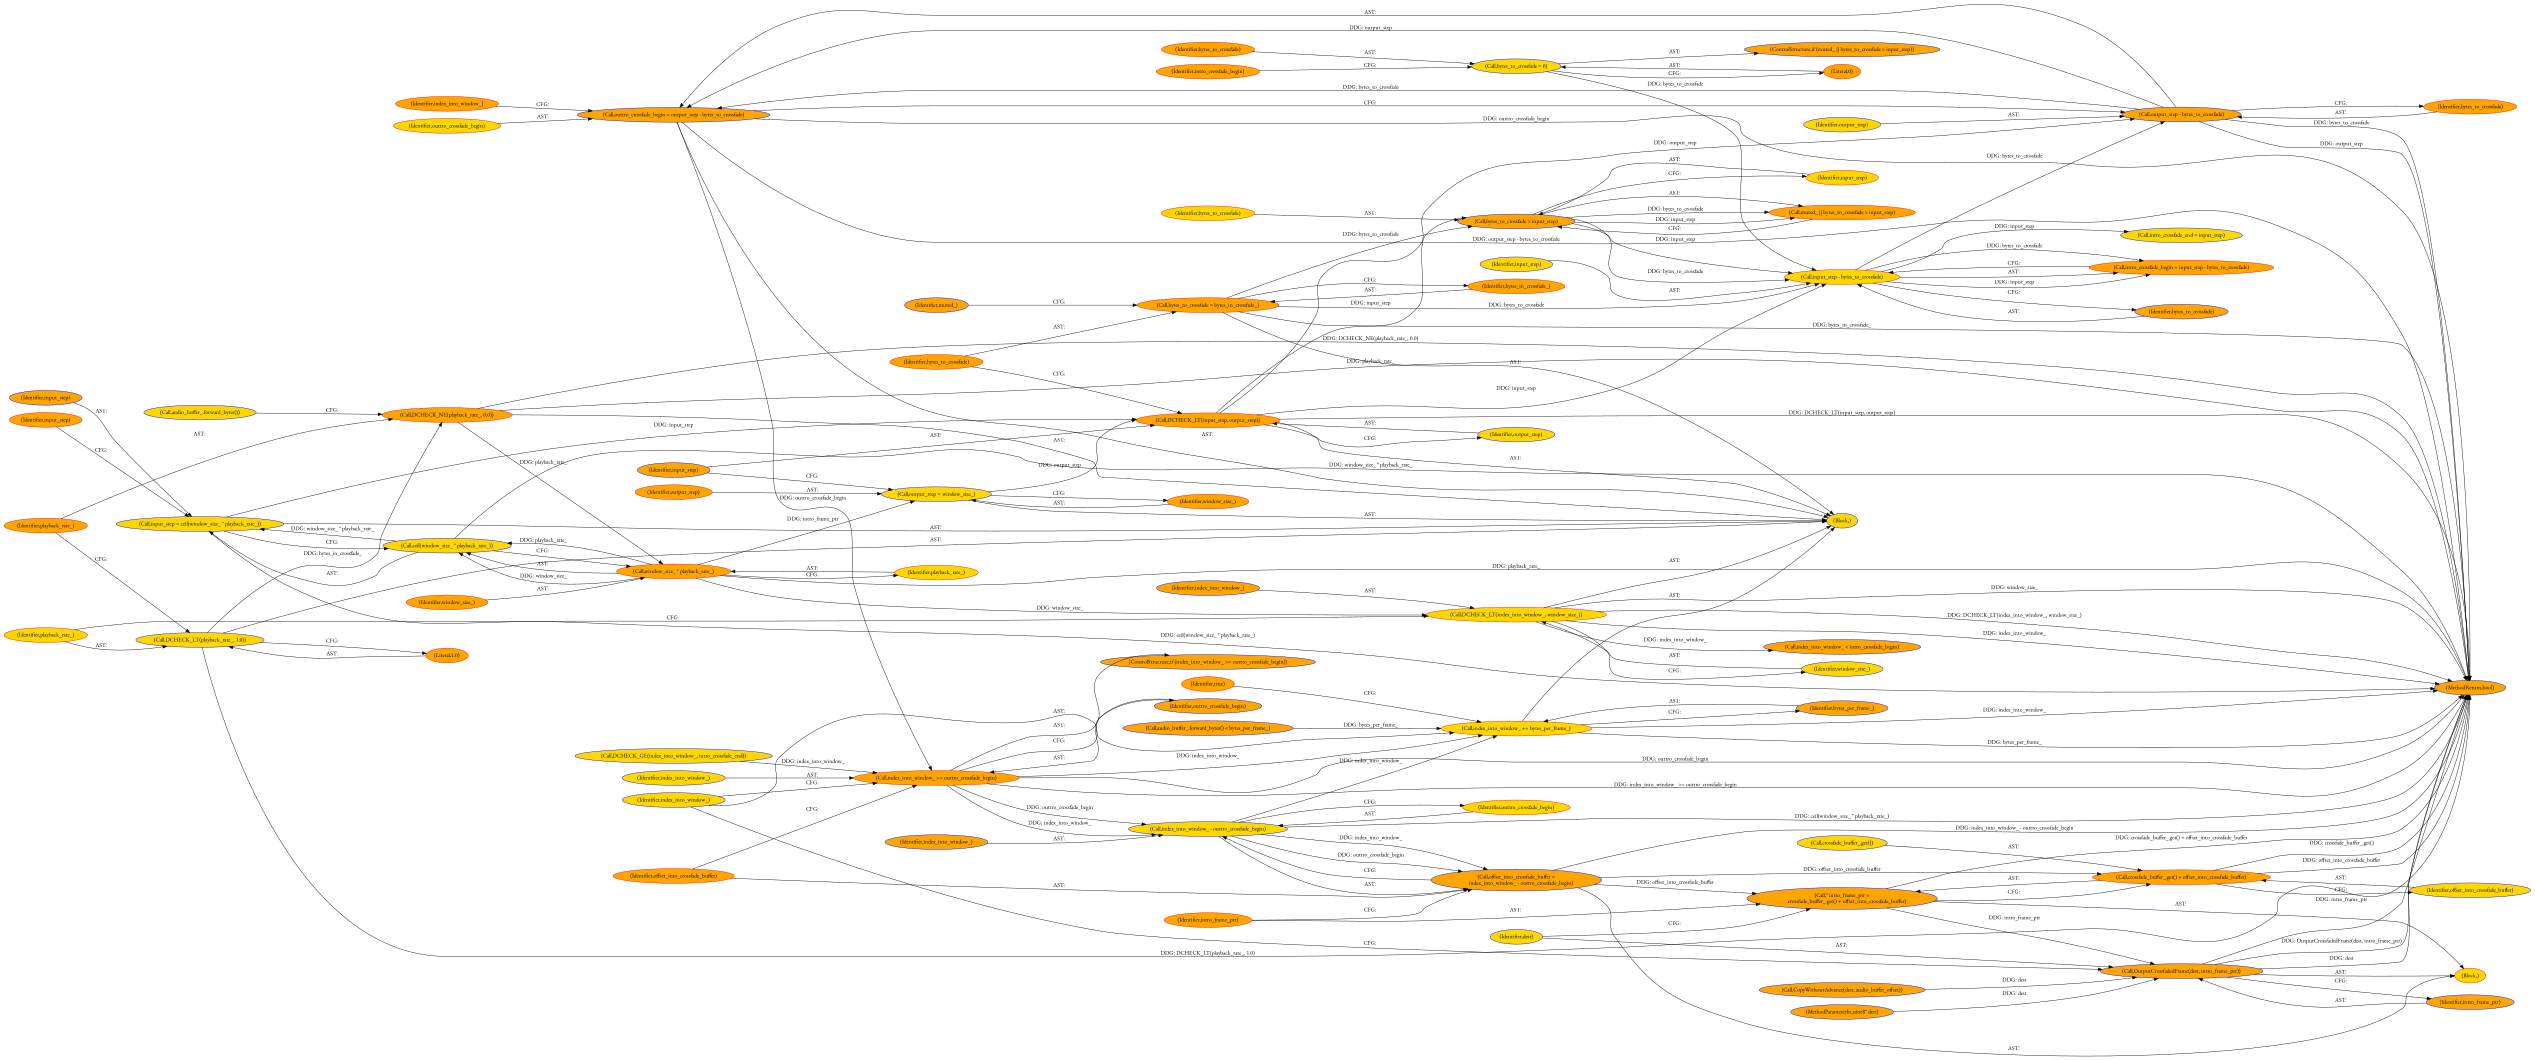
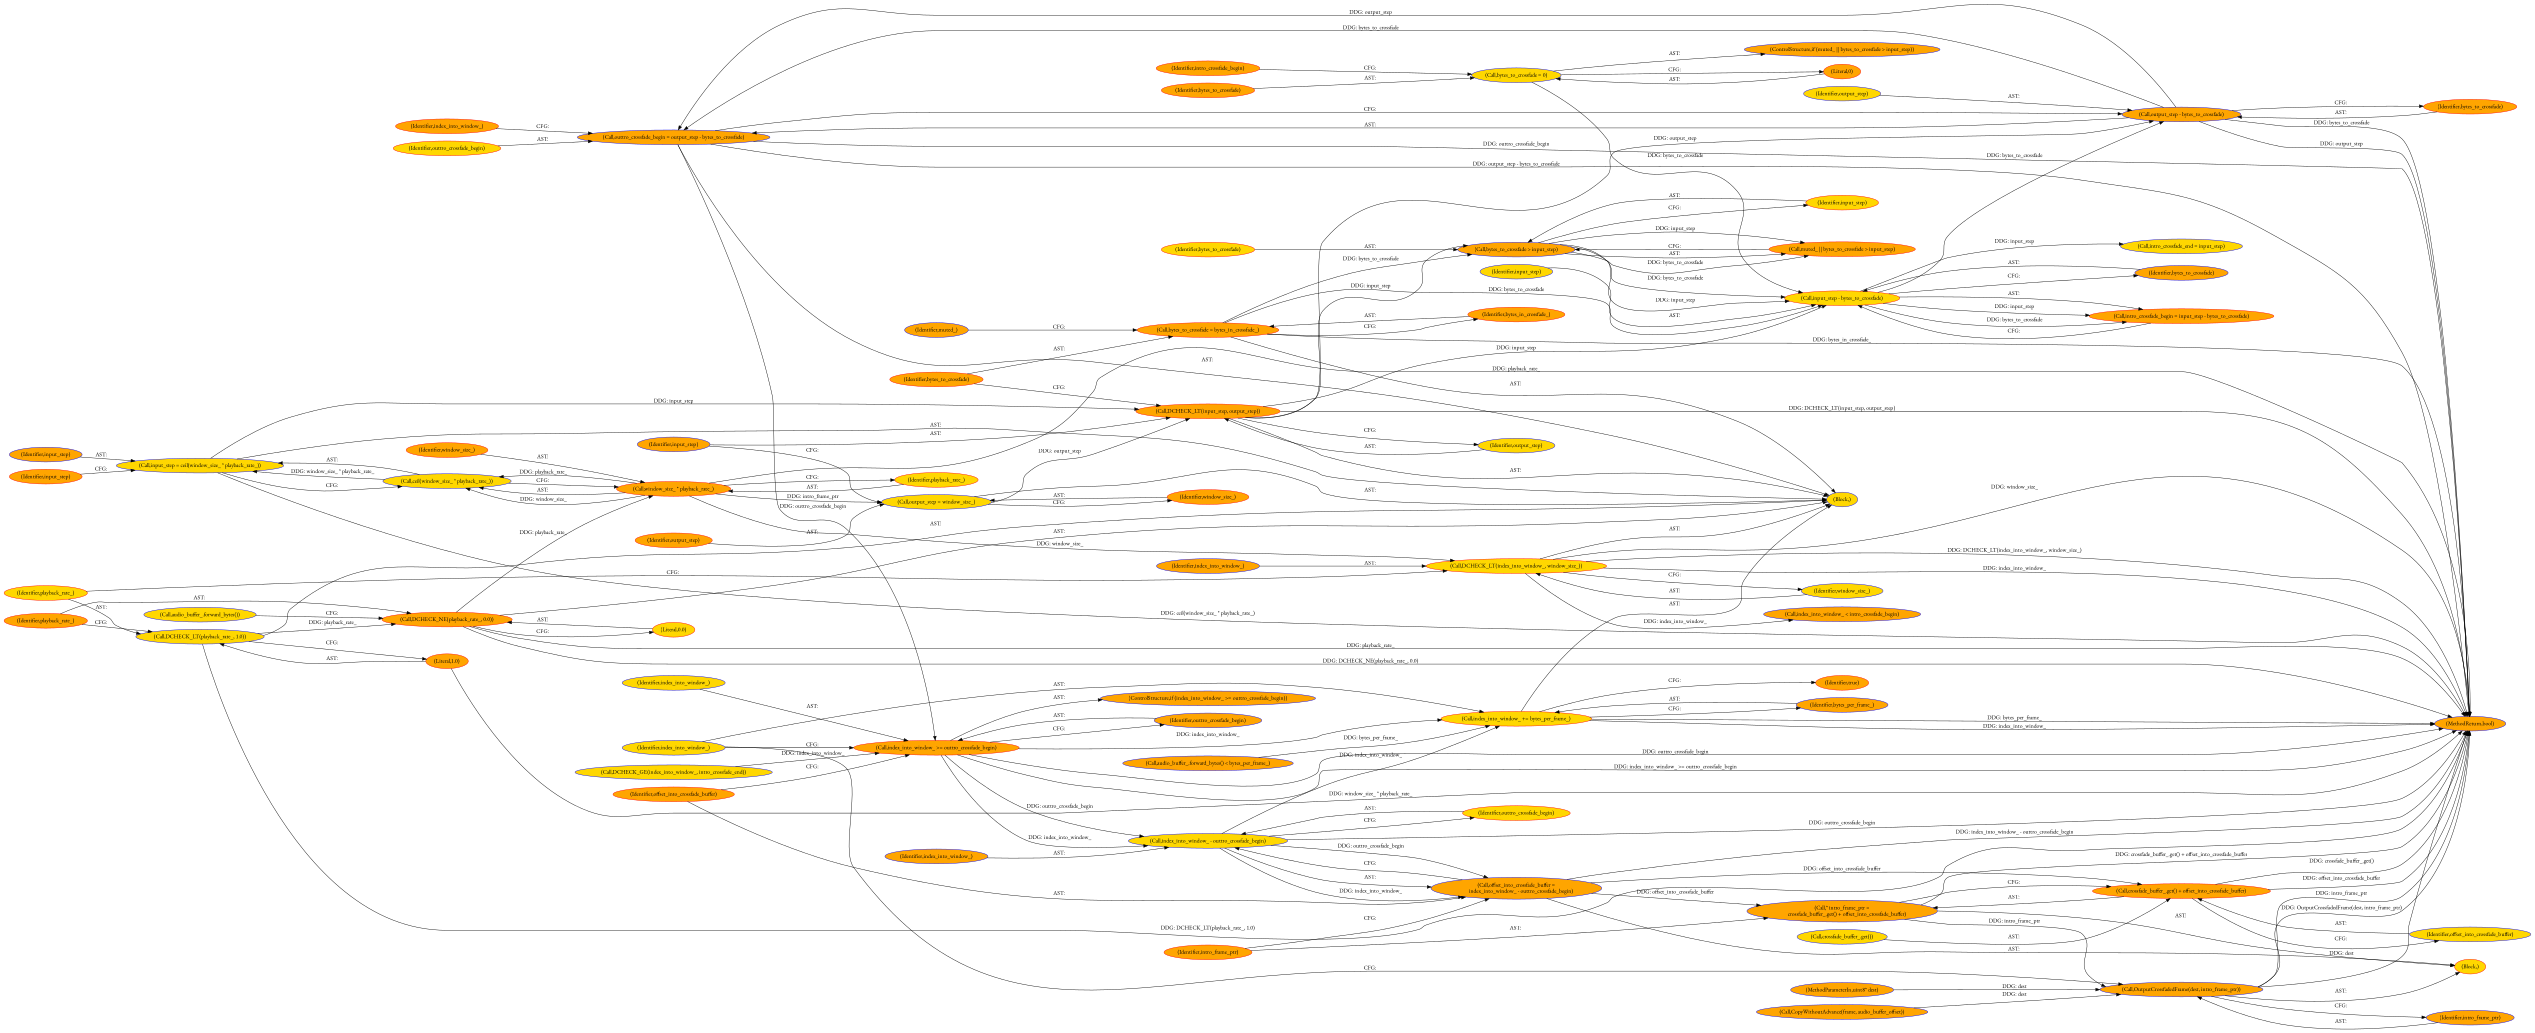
edge "(Call,ceil(window_size_ * playback_rate_))" -> "(MethodReturn,bool)": now "(Literal,1.0)" -> "(MethodReturn,bool)"
edge "(Call,DCHECK_LT(playback_rate_, 1.0))" -> "(Call,DCHECK_NE(playback_rate_, 0.0))": label "DDG: bytes_in_crossfade_" -> "DDG: playback_rate_"
node "(Literal,0.0)": added
edge "(Identifier,true)" -> "(Call,index_into_window_ += bytes_per_frame_)": reversed
edge "(Call,index_into_window_ - outtro_crossfade_begin)" -> "(MethodReturn,bool)": label "DDG: ceil(window_size_ * playback_rate_)" -> "DDG: outtro_crossfade_begin"
node "(Identifier,dest)": removed
node "(Call,CopyWithoutAdvance(dest, audio_buffer_offset))": label "(Call,CopyWithoutAdvance(dest, audio_buffer_offset))" -> "(Call,CopyWithoutAdvance(frame, audio_buffer_offset))"
